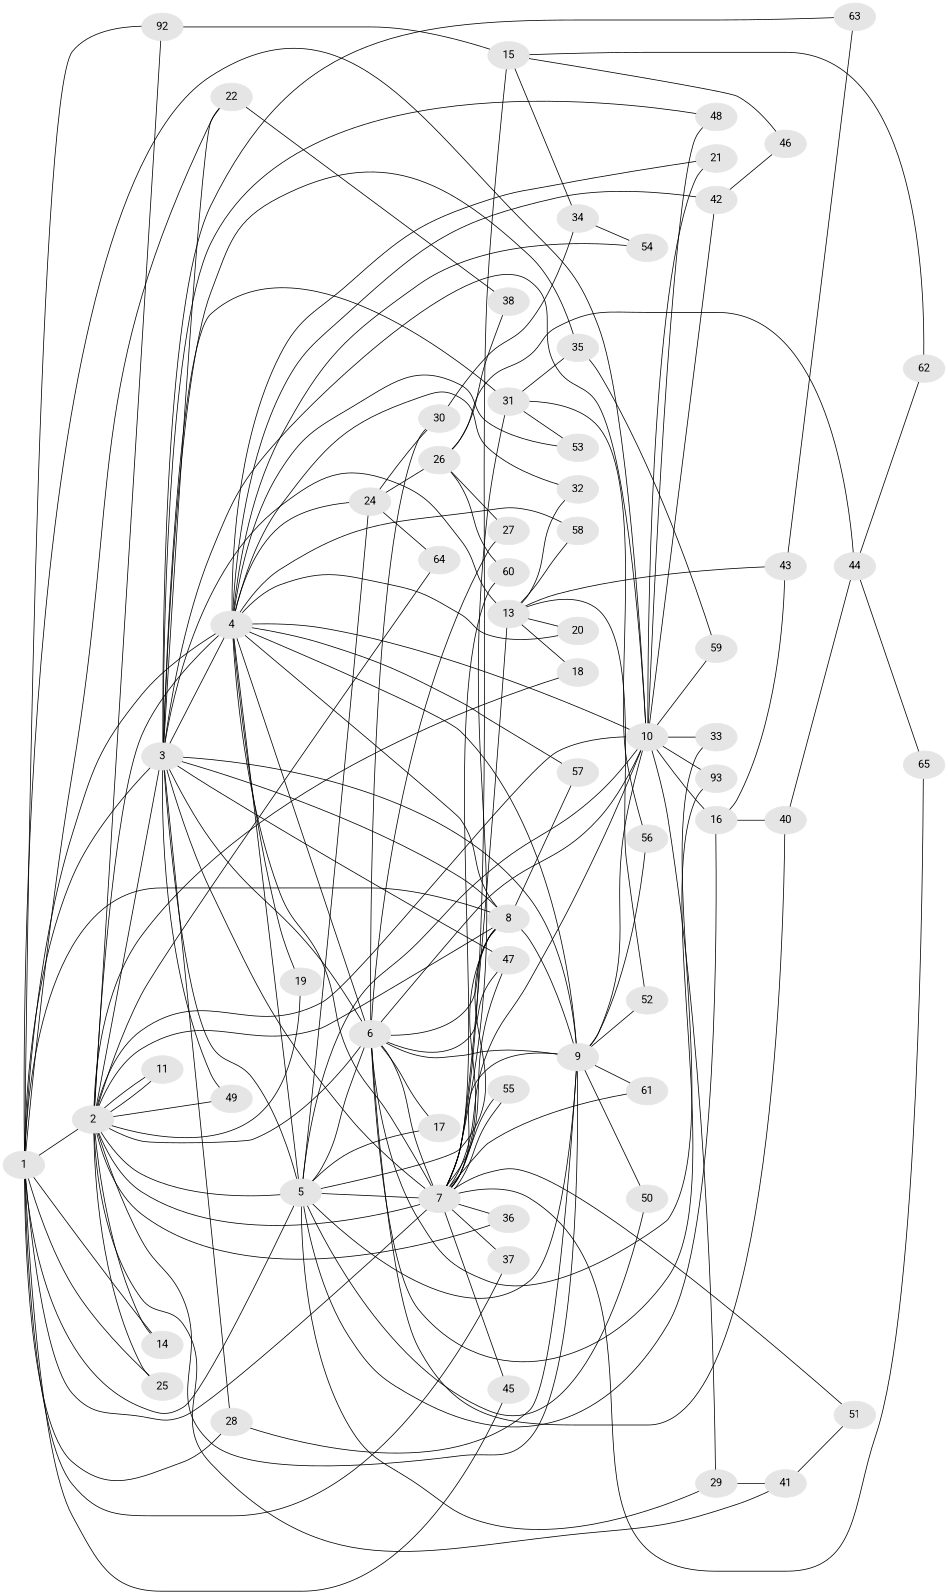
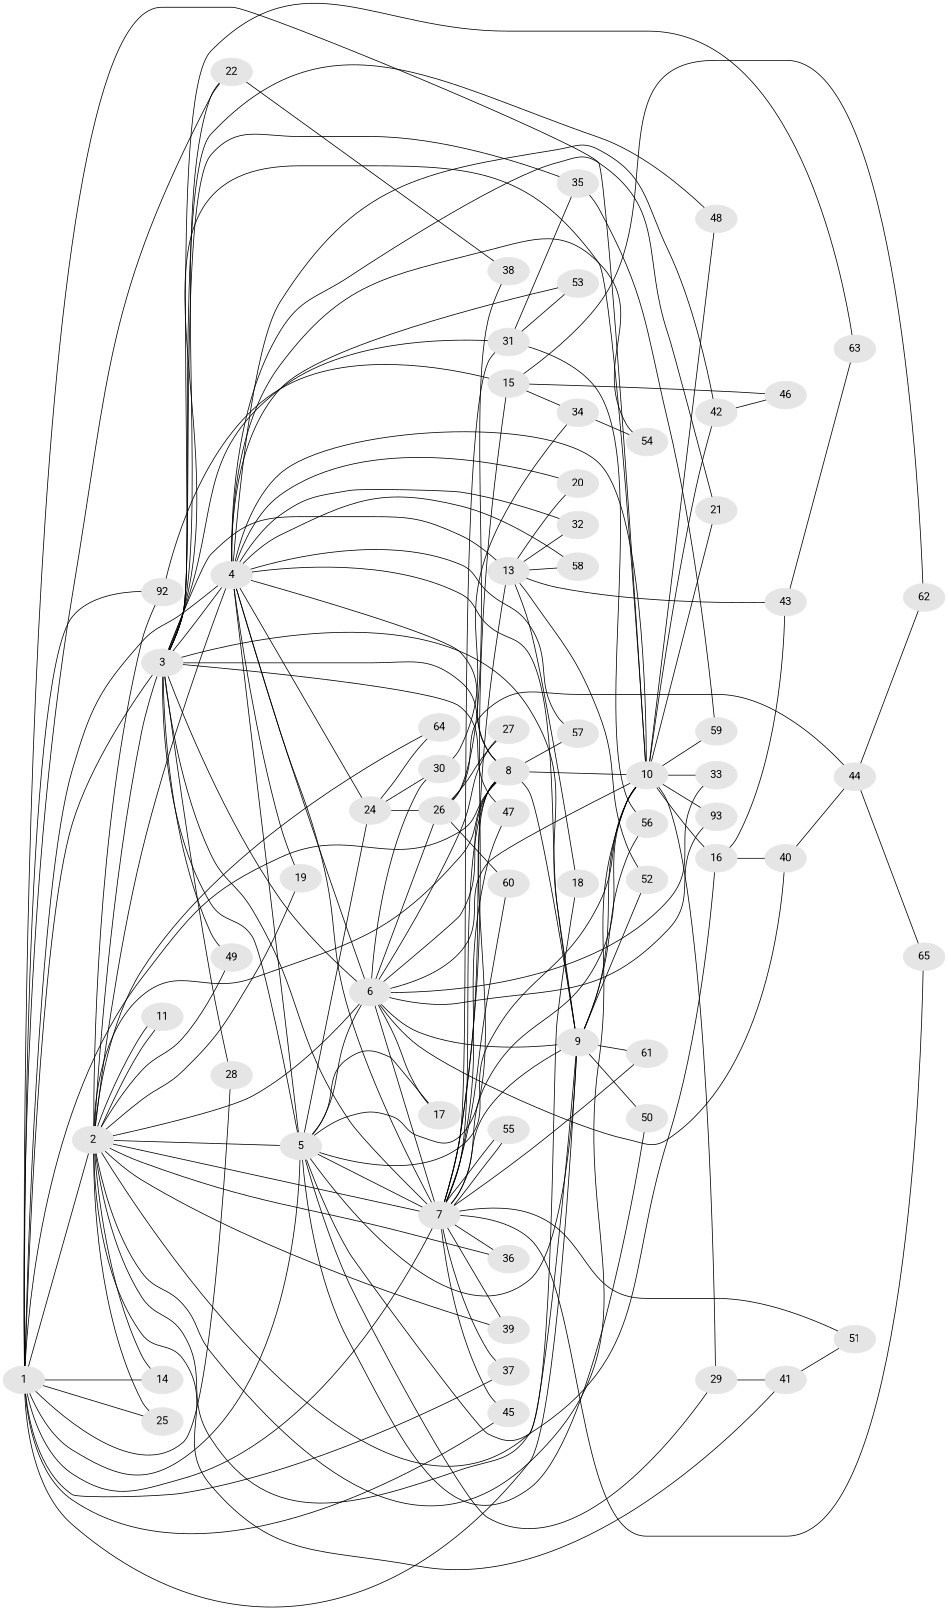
edge "8" -- "10": added
edge "47" -- "6": now "26" -- "6"
node "39": added
edge "9" -- "28": now "9" -- "1"
